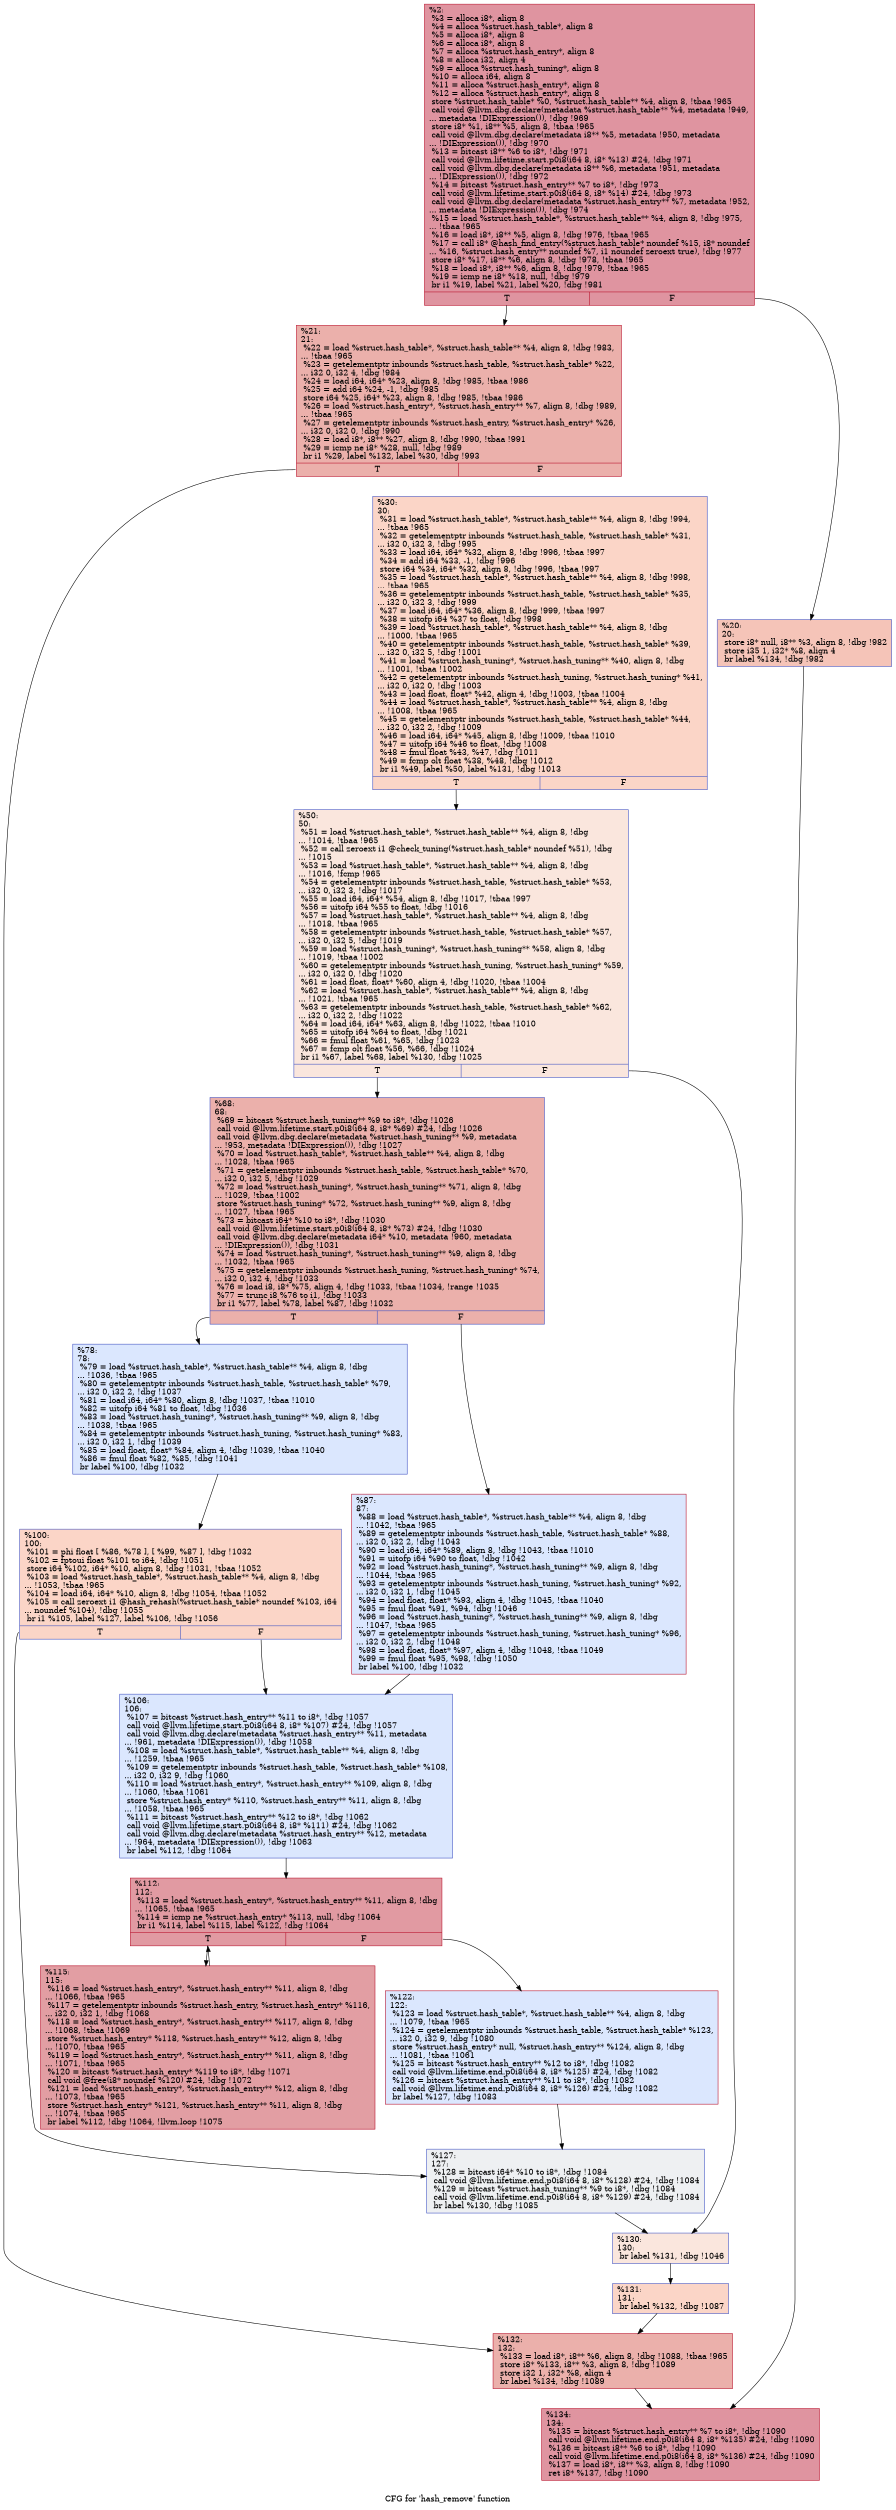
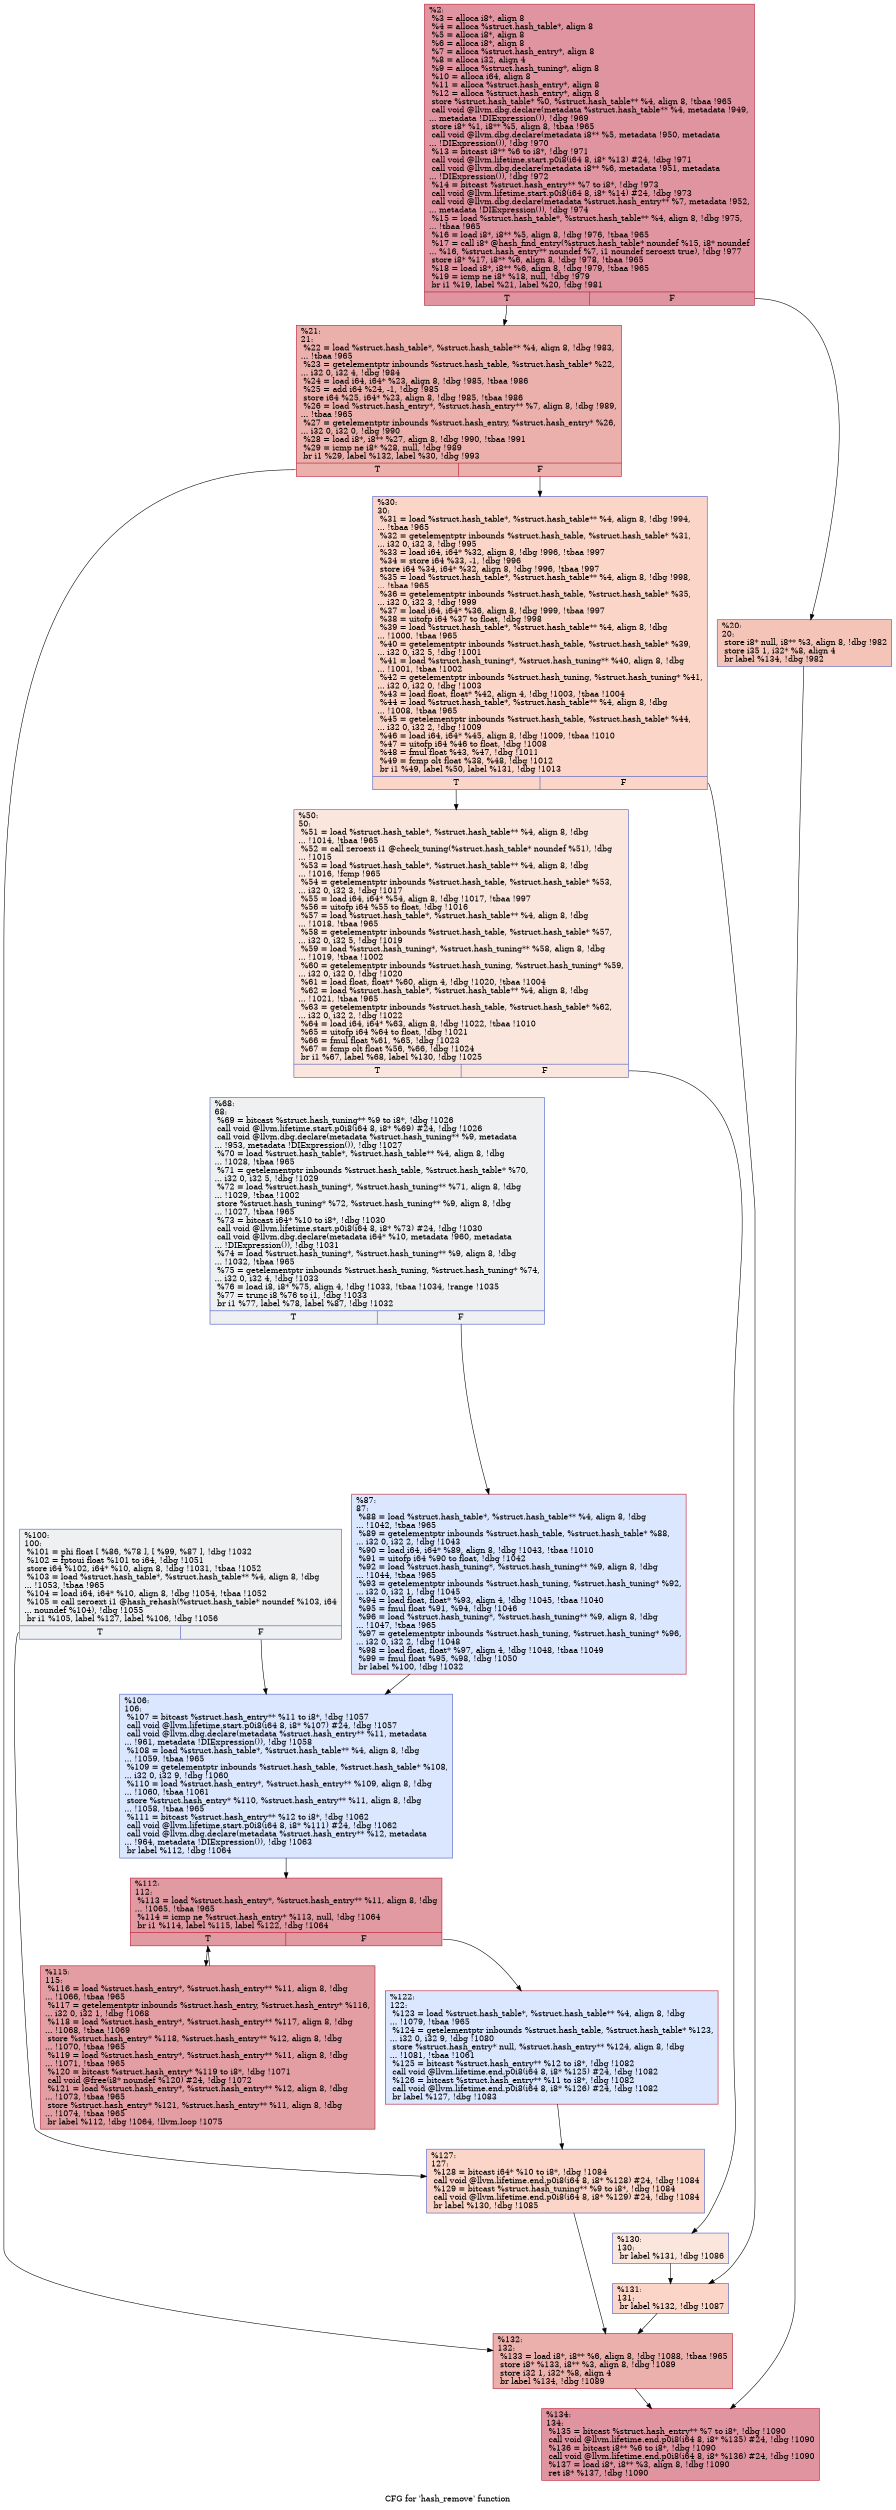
edge "%21:" -> "%30:": added
node "%30:": text "%34 = add i64 %33, -1, !dbg !996" -> "%34 = store i64 %33, -1, !dbg !996"
edge "%50:" -> "%68:": removed
node "%68:": fillcolor #d24b4070 -> #d9dce170
node "%78:": removed
edge "%30:" -> "%131:": added
node "%100:": fillcolor #f5a08170 -> #d9dce170
node "%106:": text "... !1259, !tbaa !965" -> "... !1059, !tbaa !965"
node "%127:": fillcolor #d9dce170 -> #f5a08170
edge "%127:" -> "%130:": now "%127:" -> "%132:"
node "%130:": text "br label %131, !dbg !1046" -> "br label %131, !dbg !1086"
